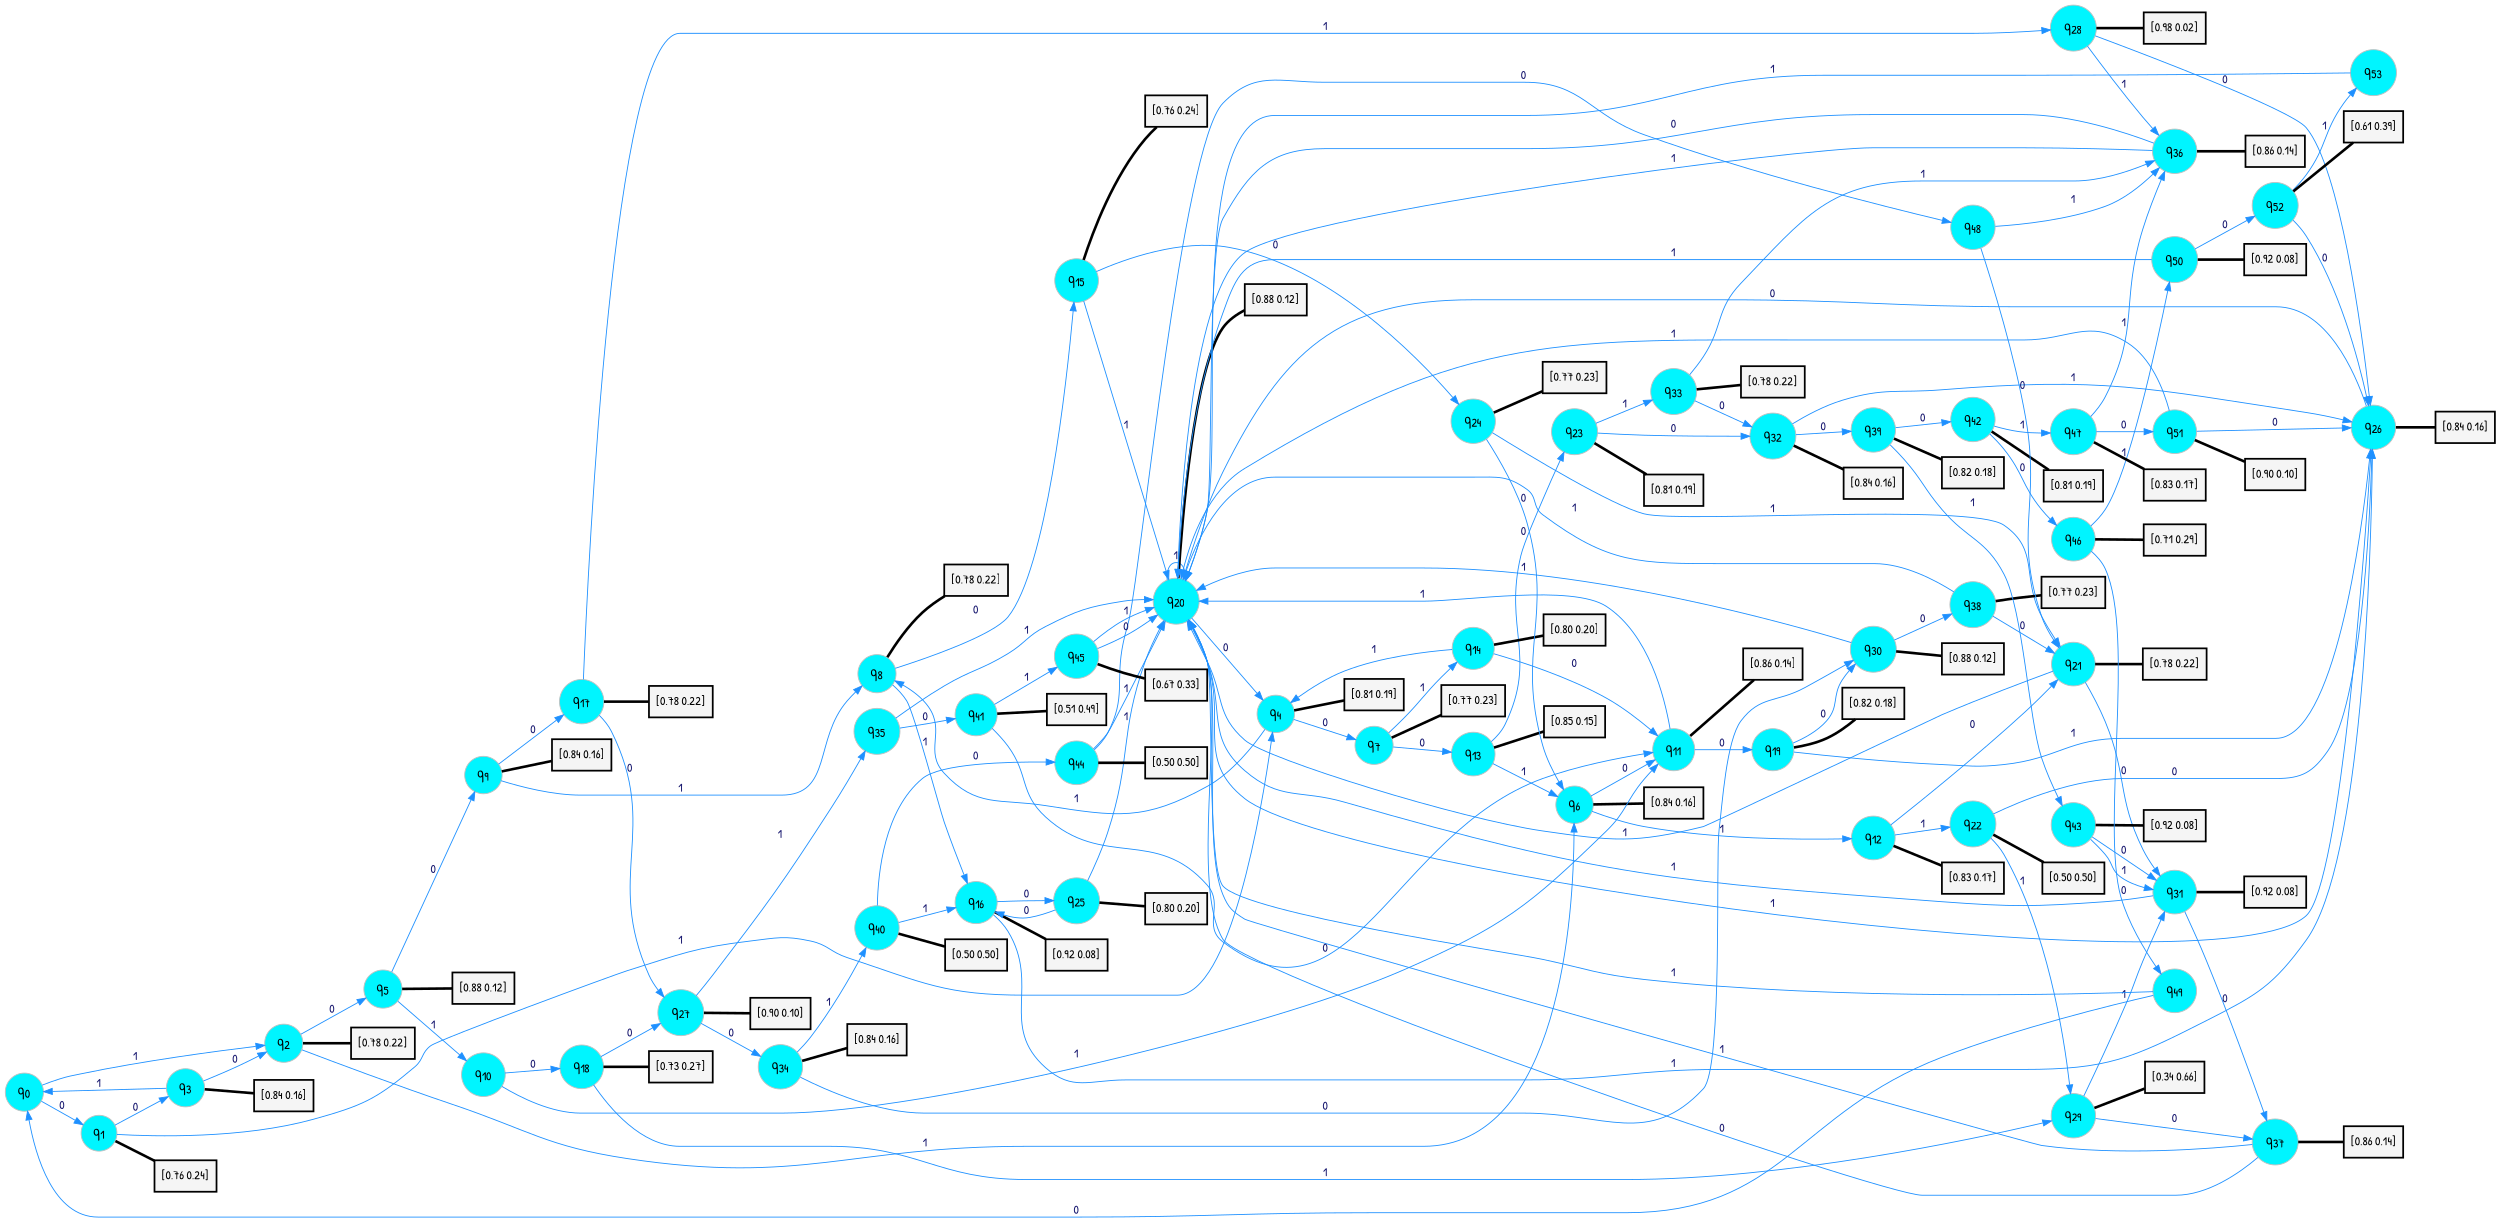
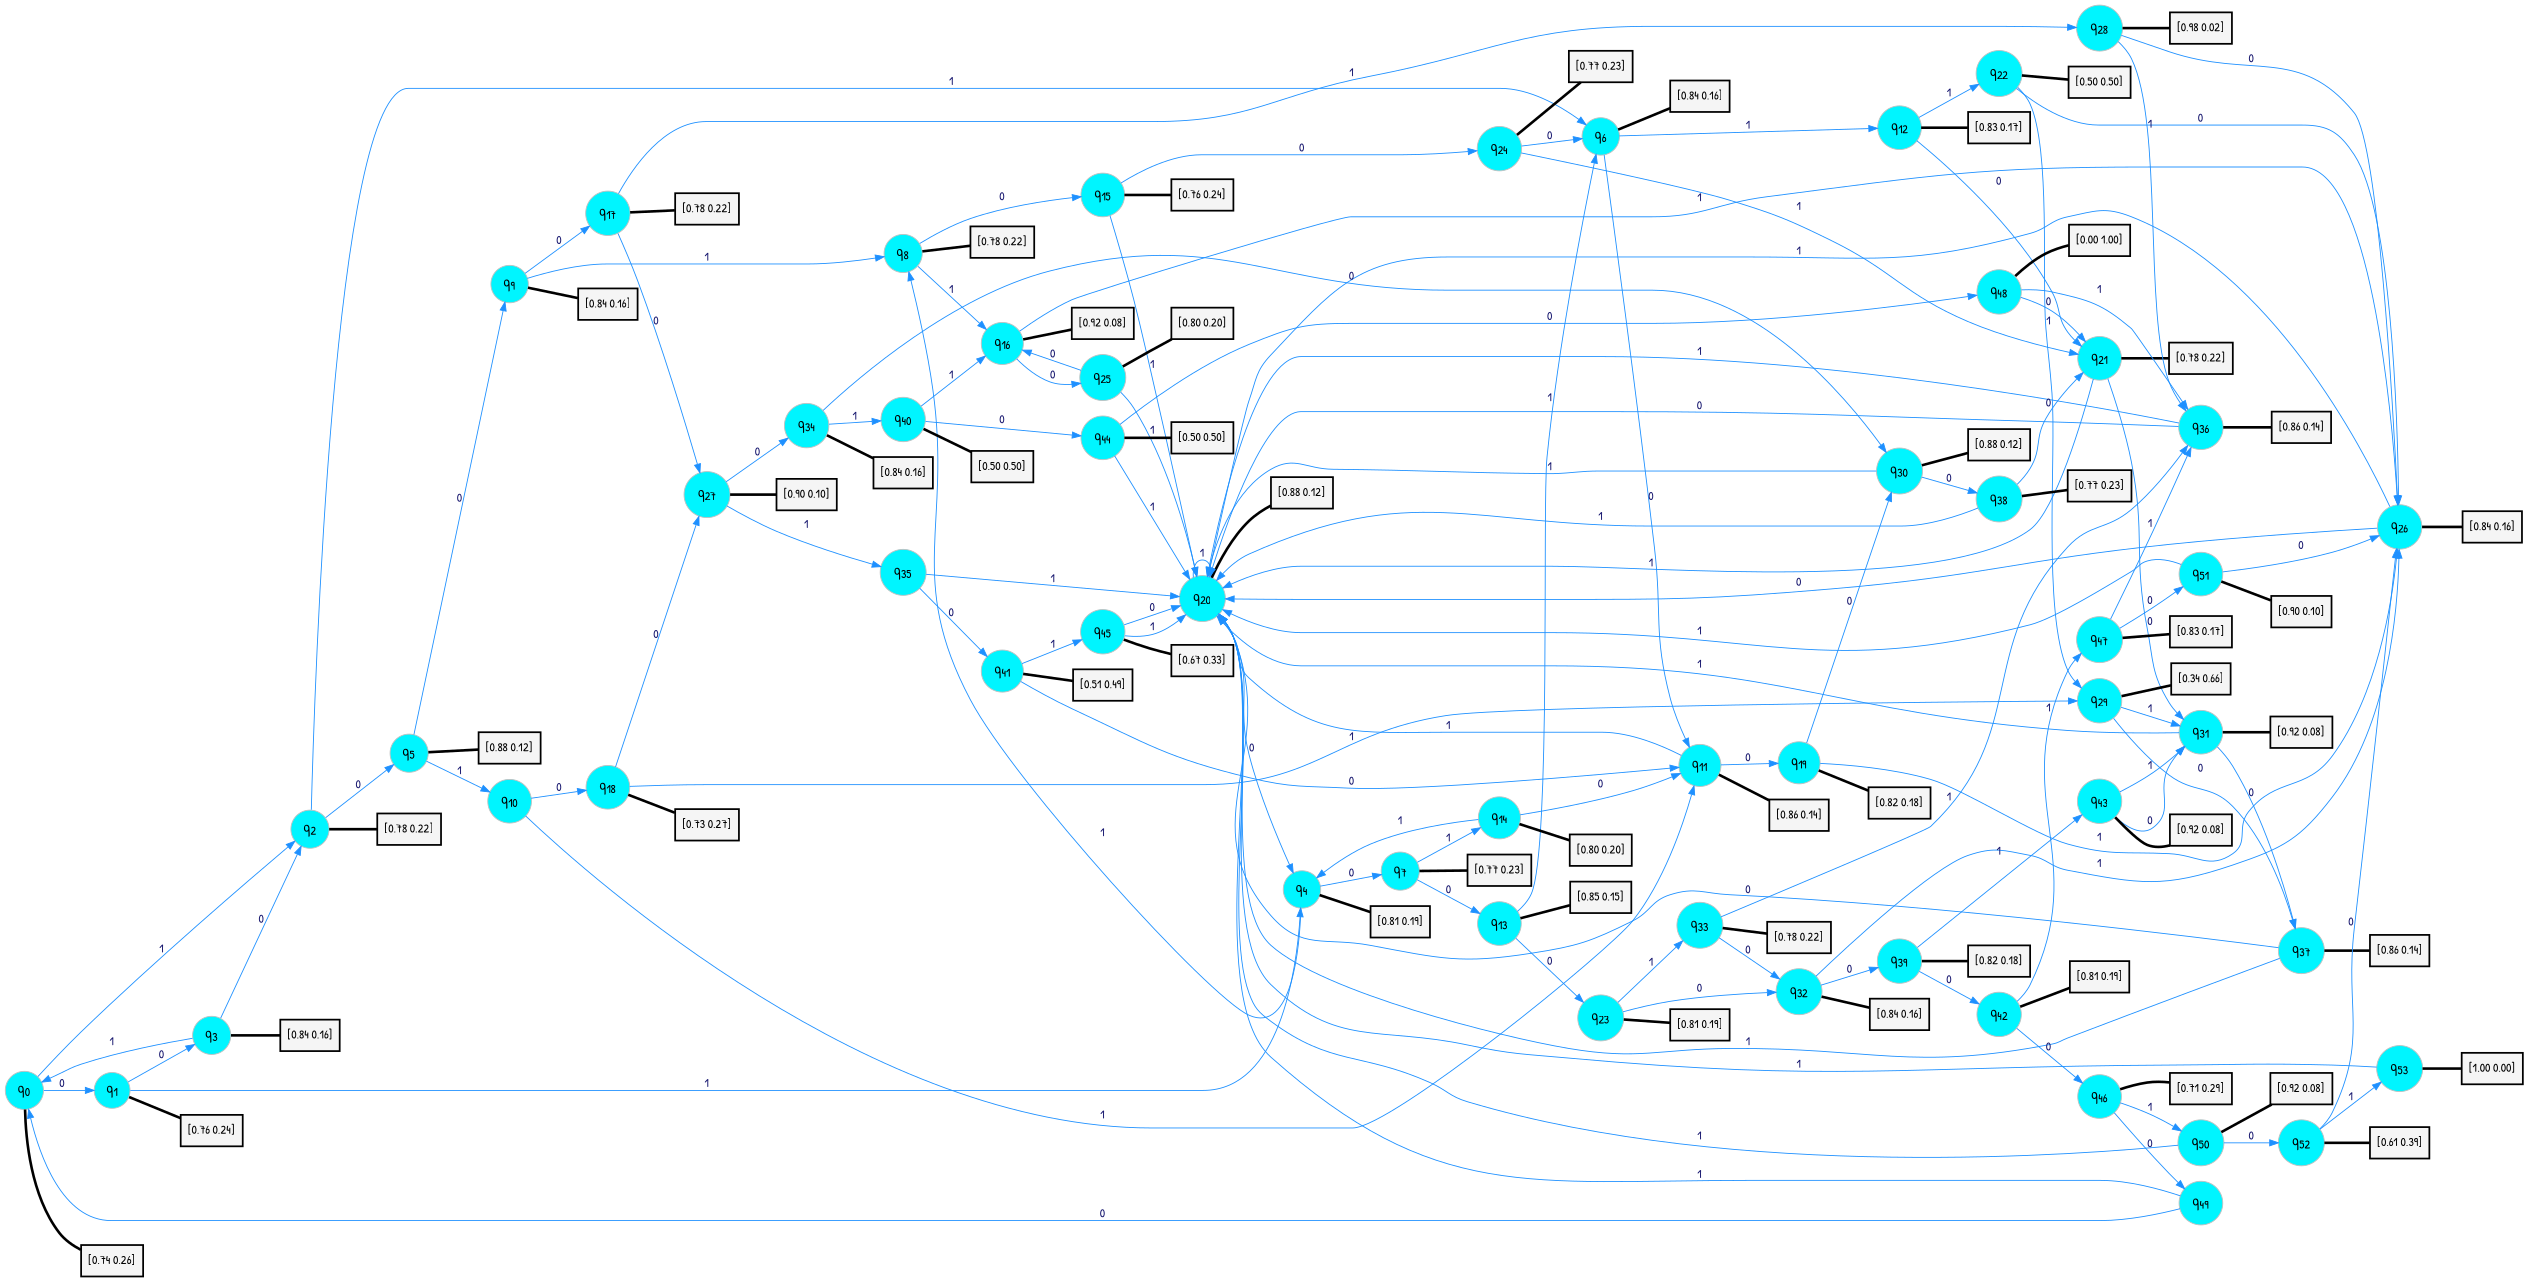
node "[0.00 1.00]": added
node "[1.00 0.00]": added
node "[0.74 0.26]": added
